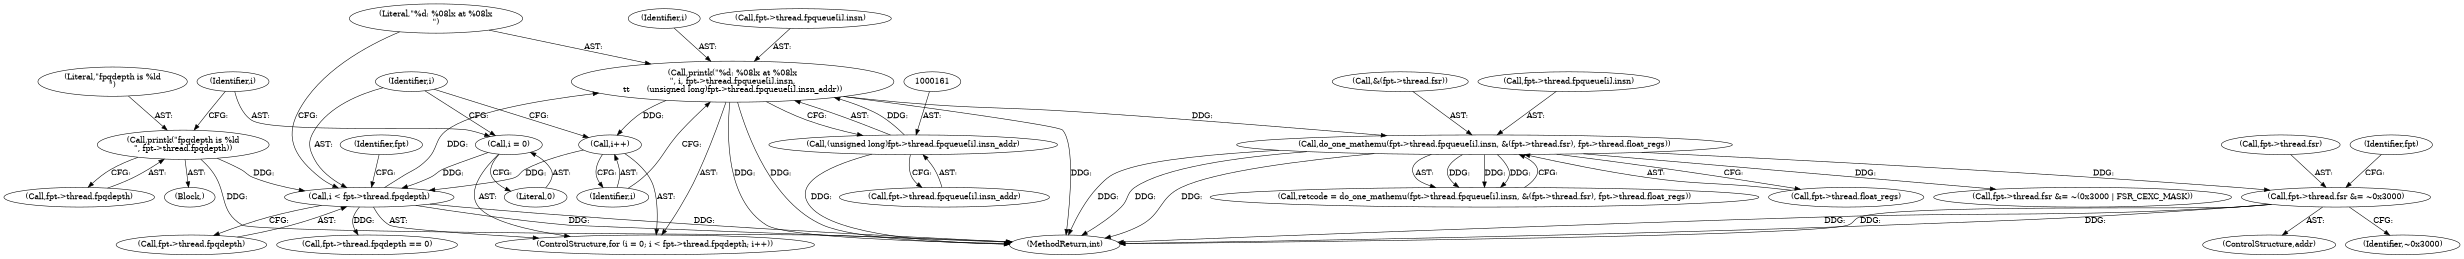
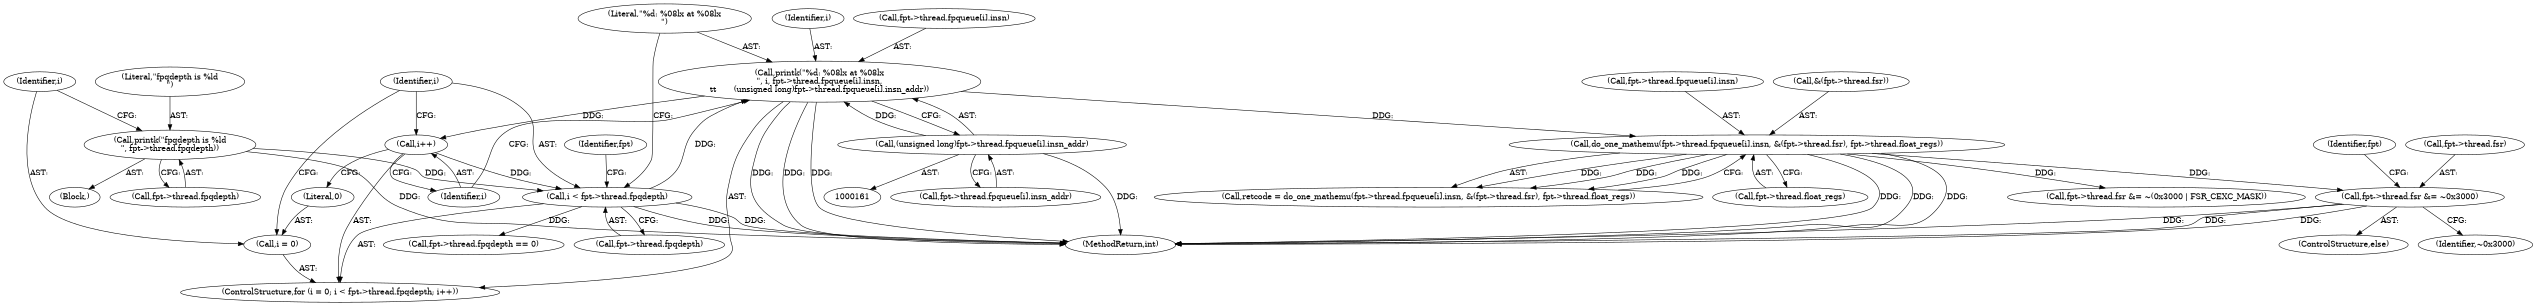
edge "1000161" -> "(Call,(unsigned long)fpt->thread.fpqueue[i].insn_addr)": reversed
edge "(Call,i = 0)" -> "(Call,i < fpt->thread.fpqdepth)": removed, label "DDG:"
edge "(Call,i = 0)" -> "(Literal,0)": now "(Call,i++)" -> "(Literal,0)"
node "(ControlStructure,addr)": label "(ControlStructure,addr)" -> "(ControlStructure,else)"
